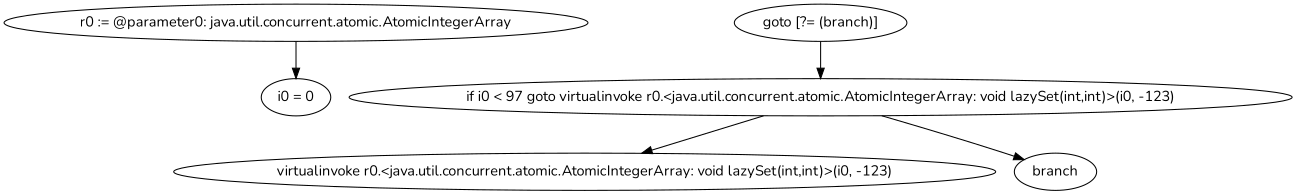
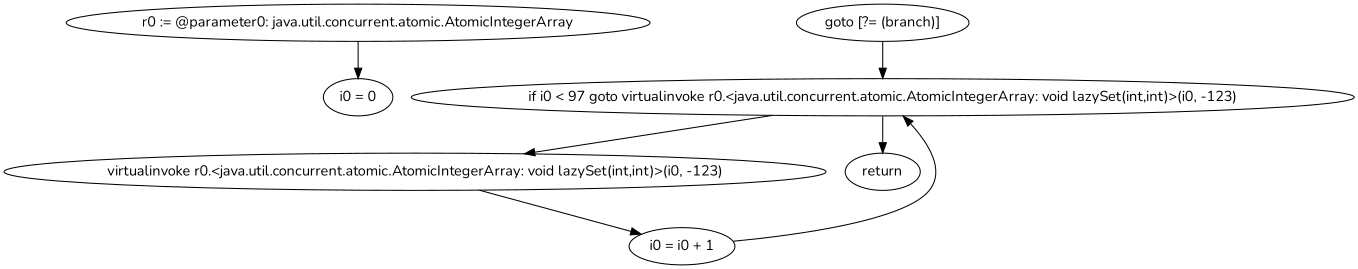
node "branch": label "branch" -> "return"
node "i0 = i0 + 1": added
